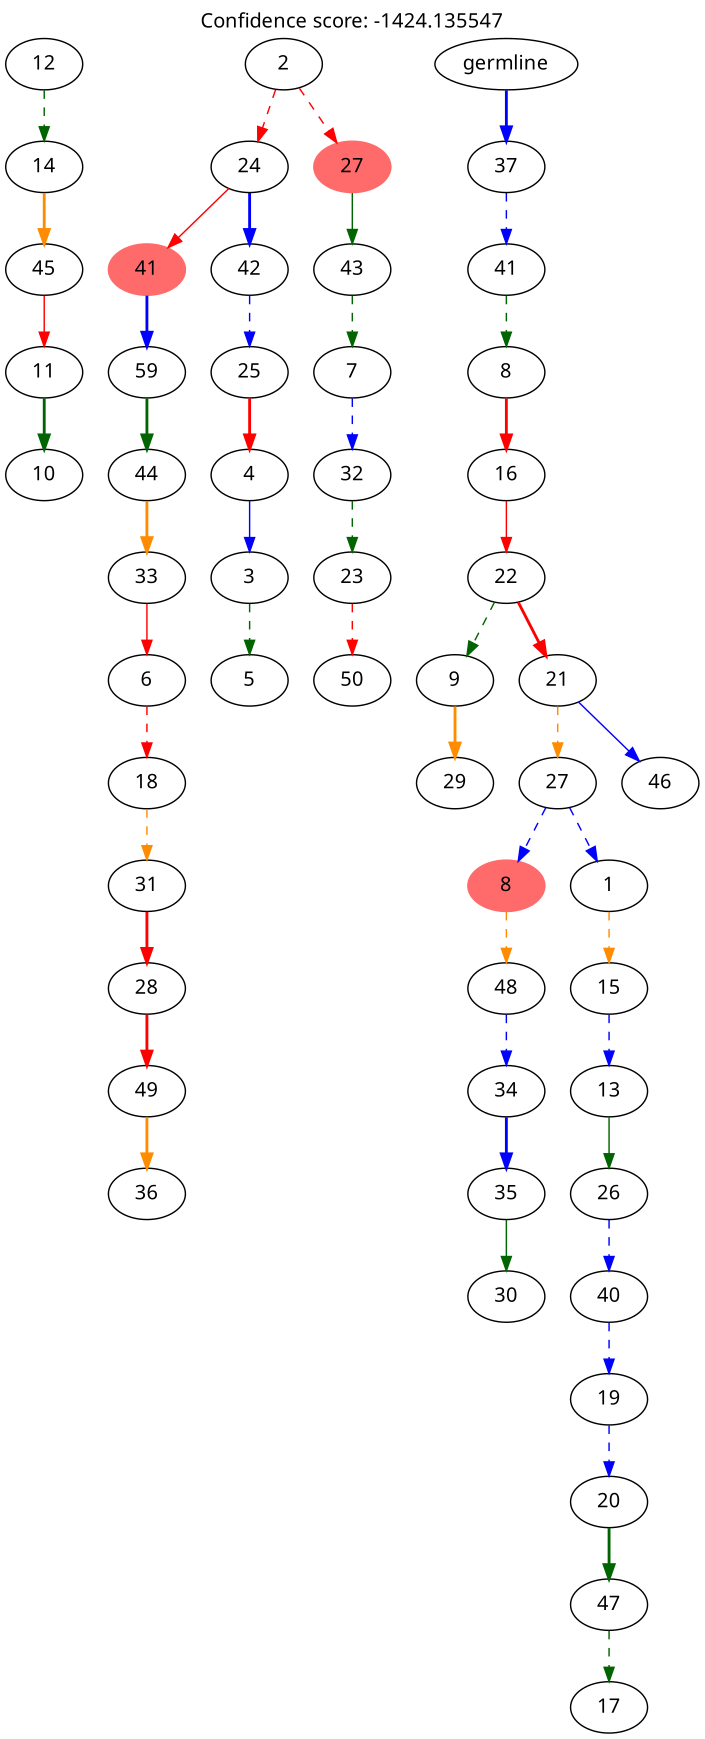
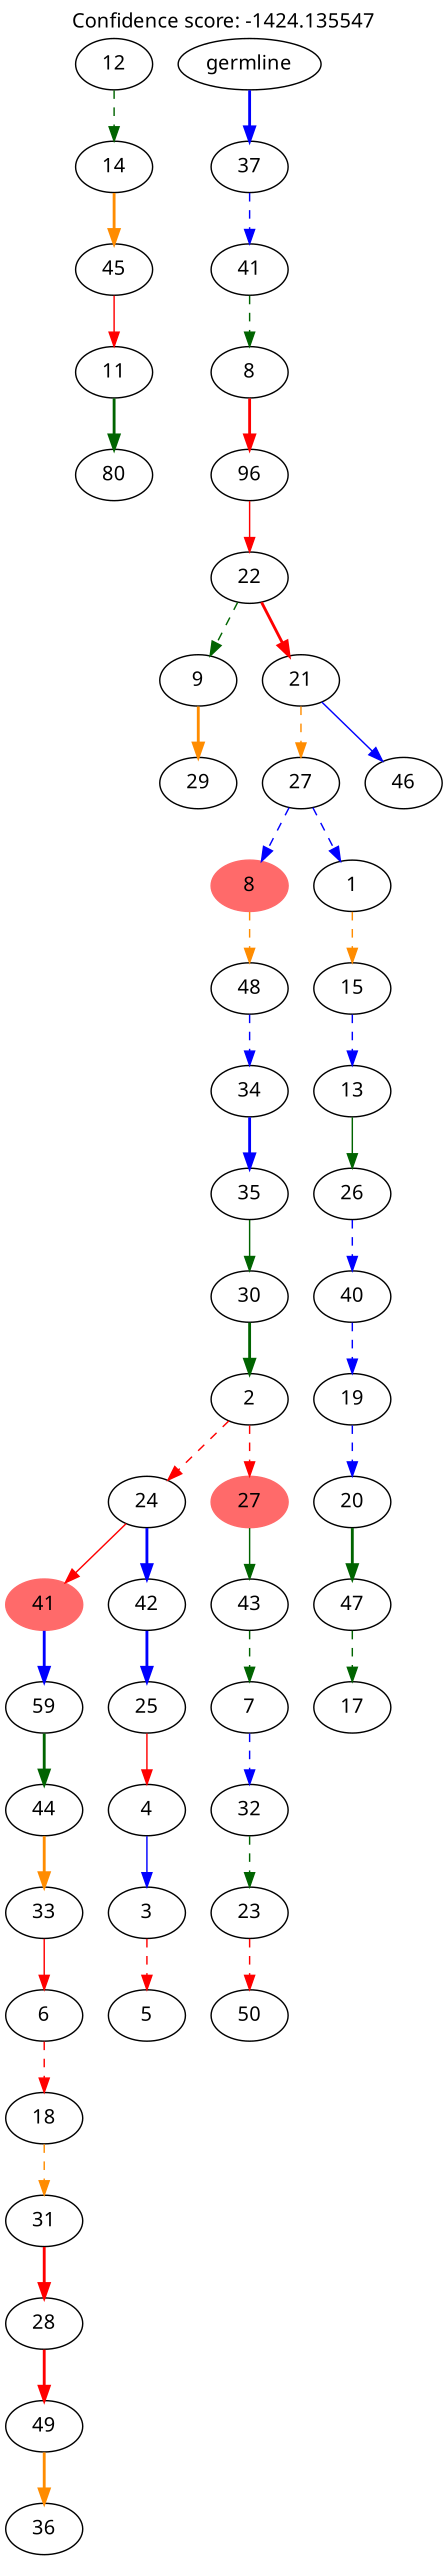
edge "42" -> "25": style dashed -> bold
edge "25" -> "4": style bold -> solid
node "10": label "10" -> "80"
node "16": label "16" -> "96"
edge "3" -> "5": color darkgreen -> red
edge "30" -> "2": added
